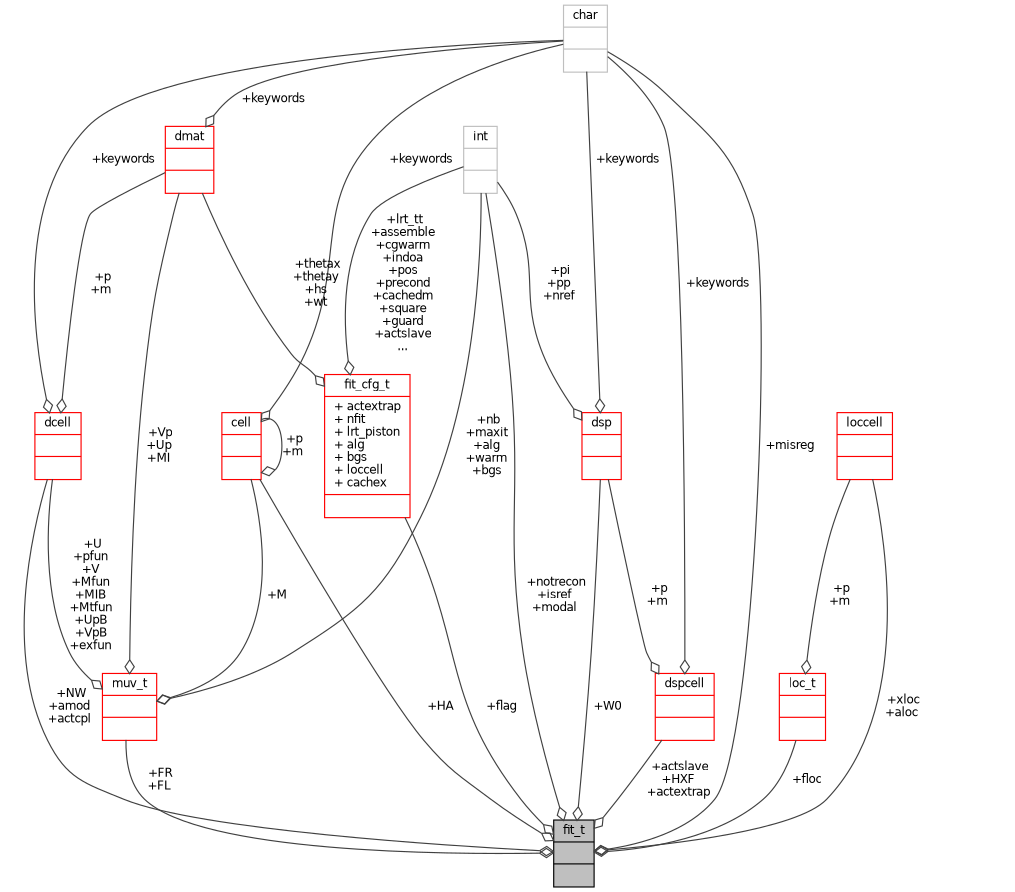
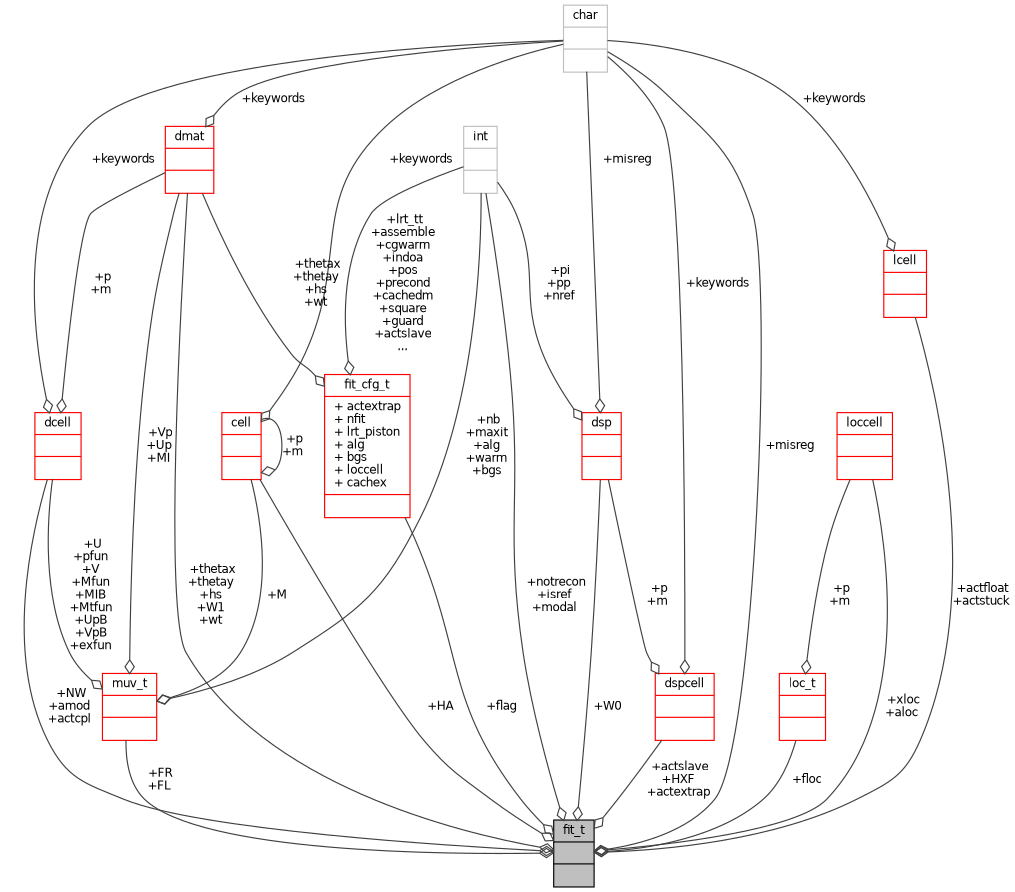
edge "char" -> "dsp": label " +keywords" -> " +misreg"
node "lcell": added
edge "dmat" -> "fit_t": added, label "+thetax +thetay +hs +W1 +wt"
